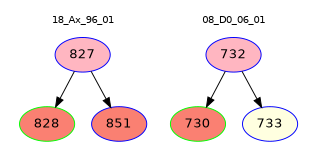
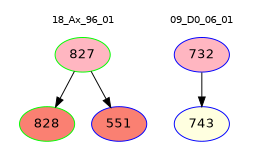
cluster "08_D0_06_01": label "08_D0_06_01" -> "09_D0_06_01"
node "827": color blue -> green
node "851": label "851" -> "551"
node "730": removed
node "733": label "733" -> "743"
